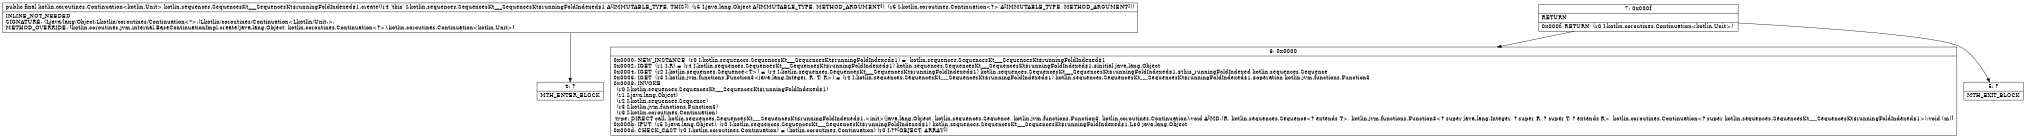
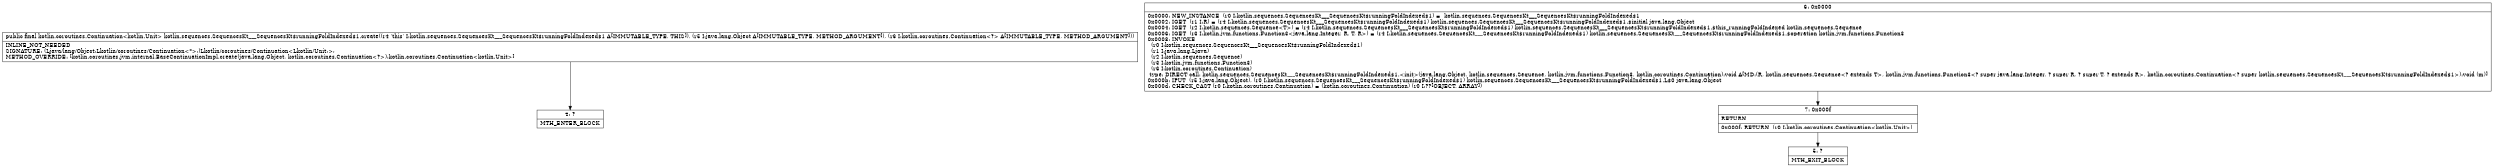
edge "7: 0x000f" -> "6: 0x0000": reversed
node "6: 0x0000": text "(r1 I:java.lang.Object)" -> "(r1 I:java.lang.Ljava)"
